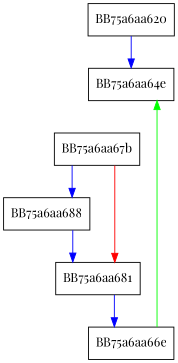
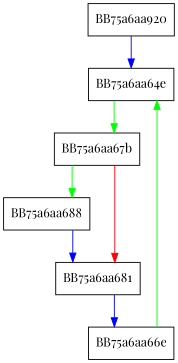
node "BB75a6aa620": label "BB75a6aa620" -> "BB75a6aa920"
edge "BB75a6aa64e" -> "BB75a6aa67b": added
edge "BB75a6aa67b" -> "BB75a6aa688": color blue -> green
